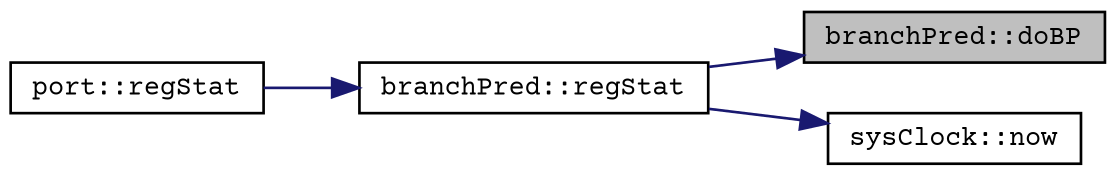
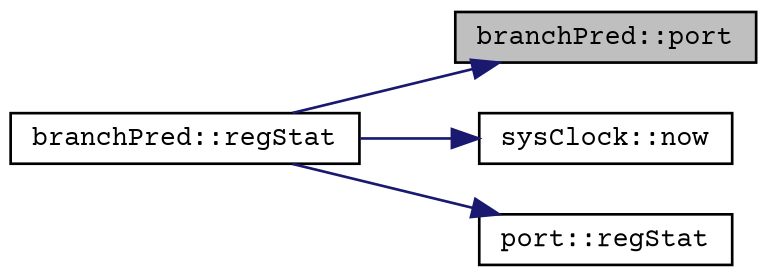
node "branchPred::doBP": label "branchPred::doBP" -> "branchPred::port"
edge "port::regStat" -> "branchPred::regStat": reversed
